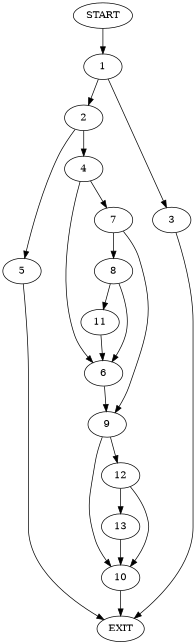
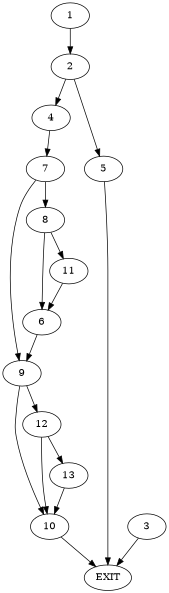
node "START": removed
edge "1" -> "3": removed
edge "4" -> "6": removed
